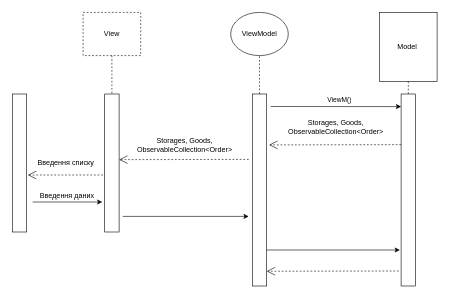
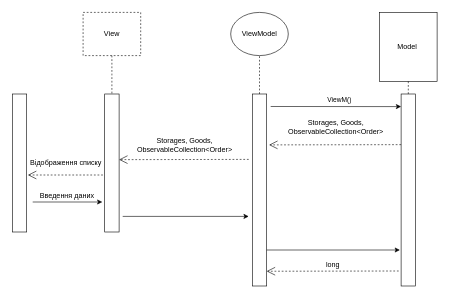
node "Введення списку": label "Введення списку" -> "Відображення списку"
node "long": added
